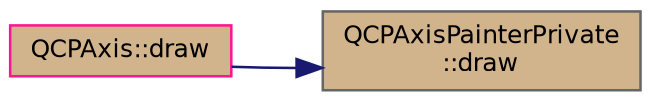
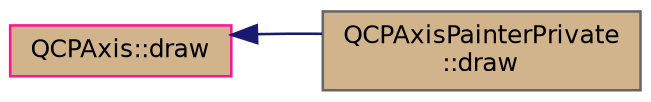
edge "QCPAxis::draw" -> "QCPAxisPainterPrivate ::draw": reversed
